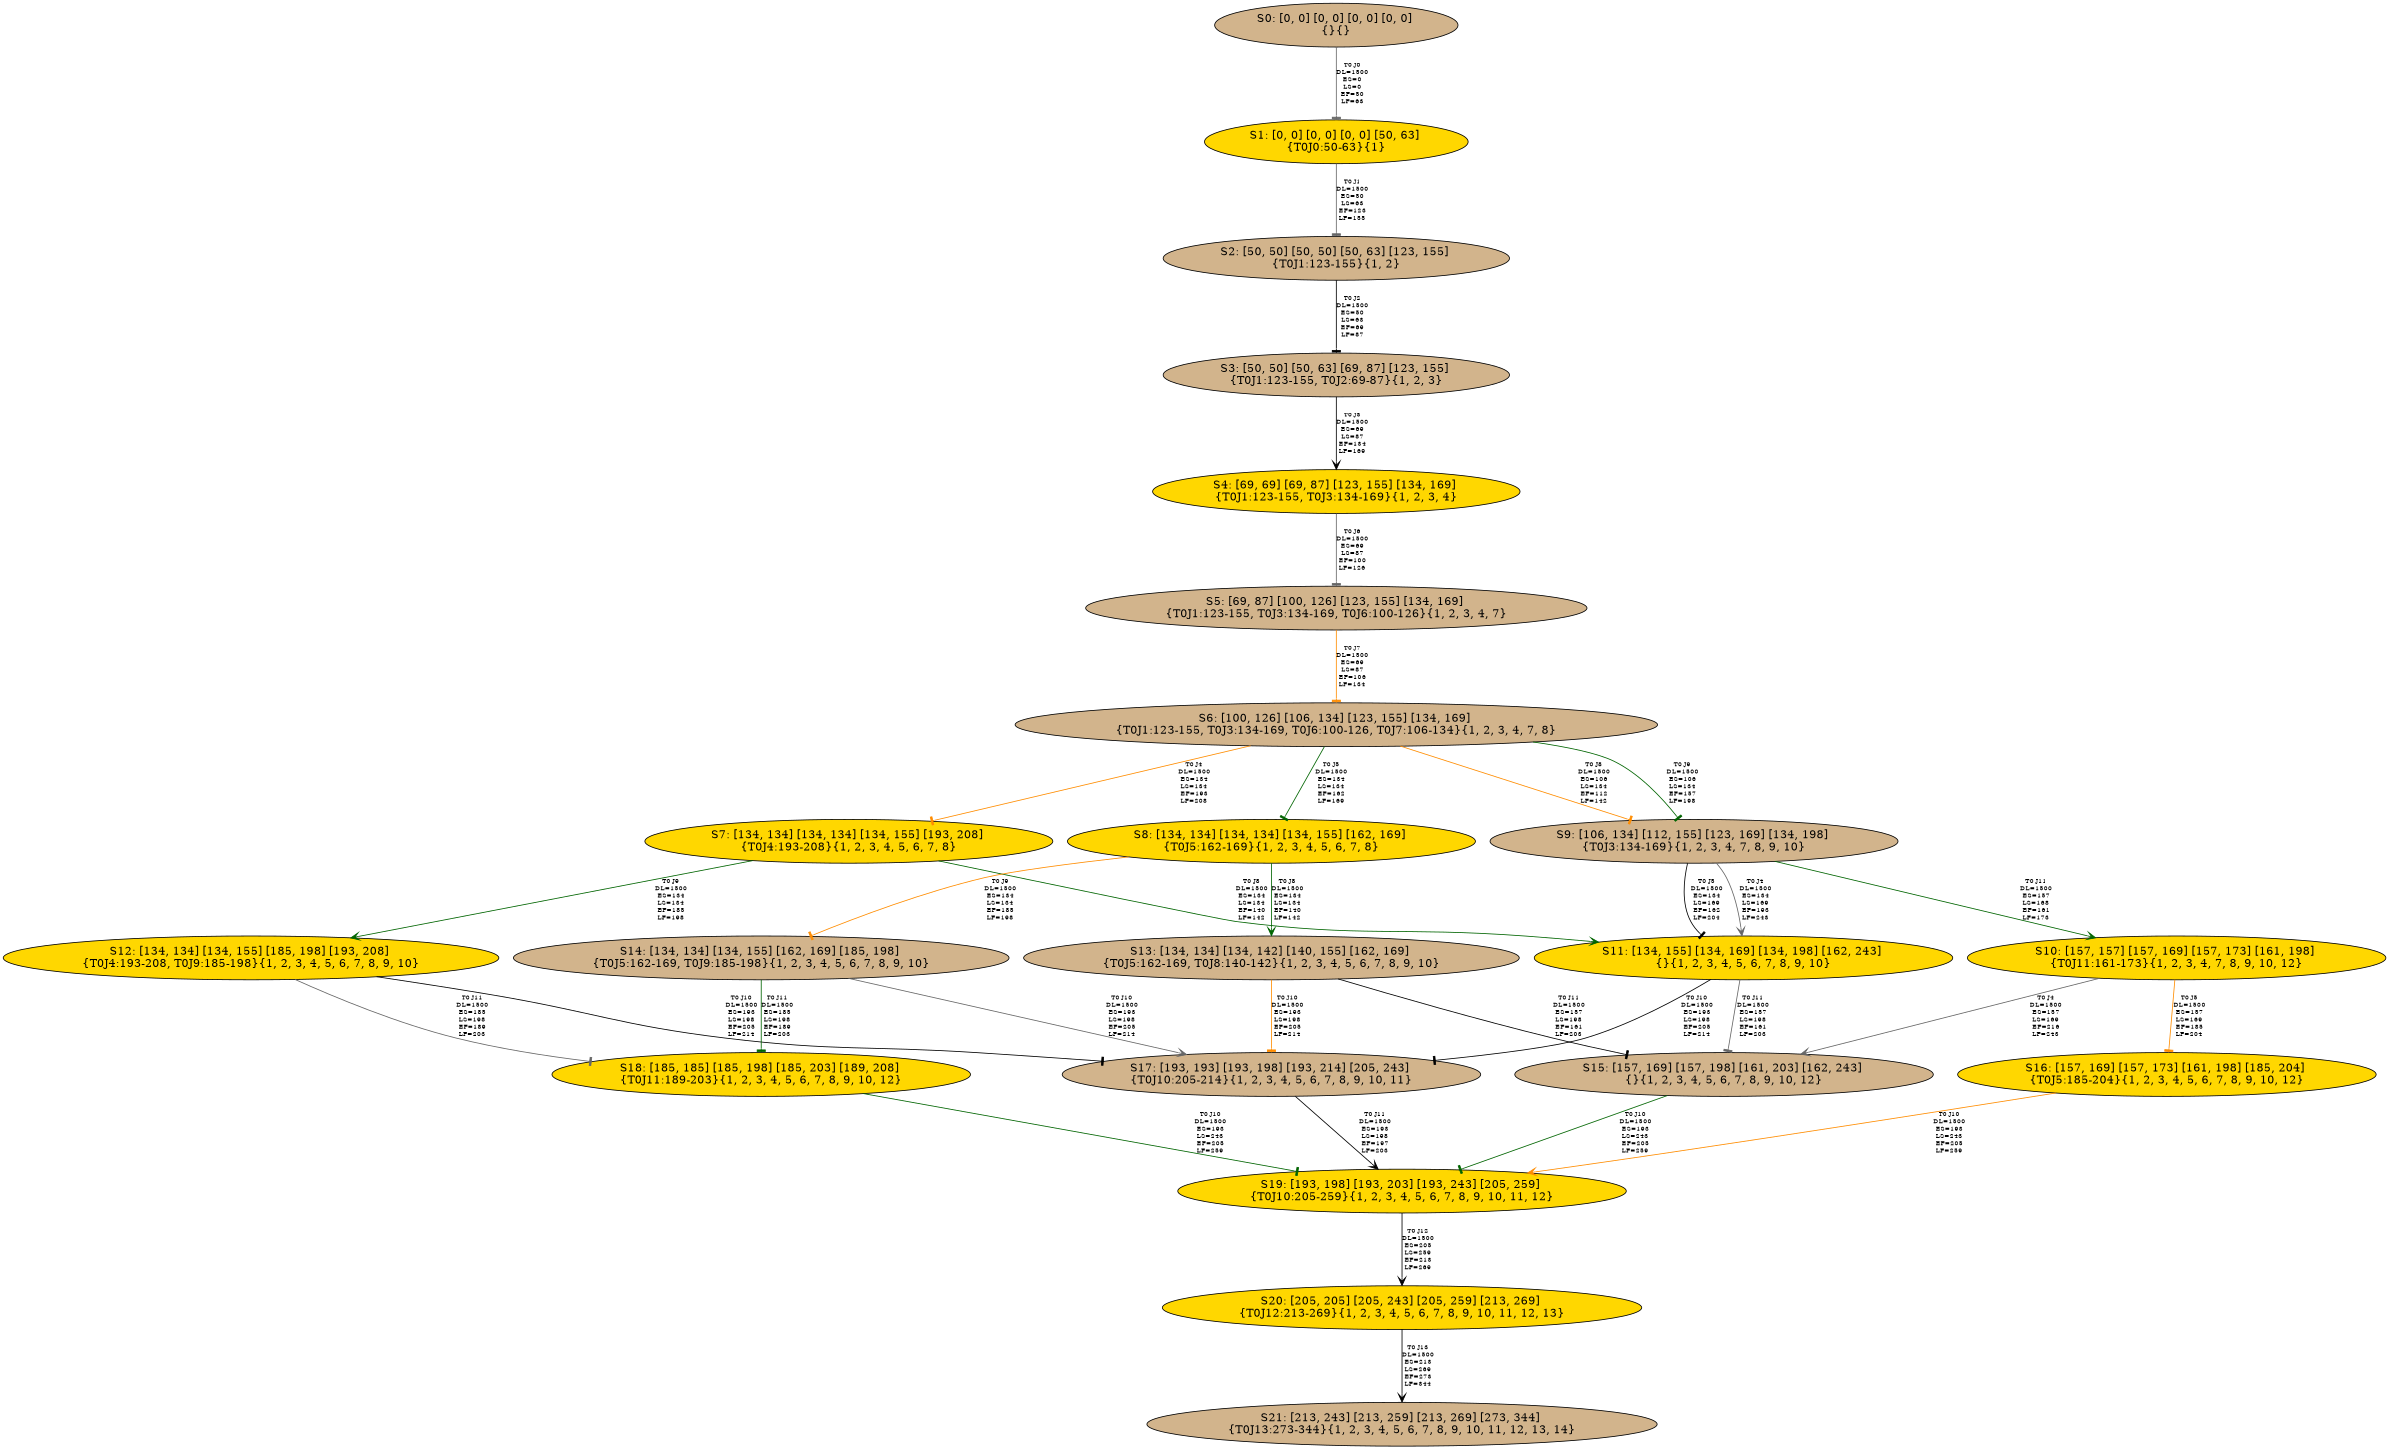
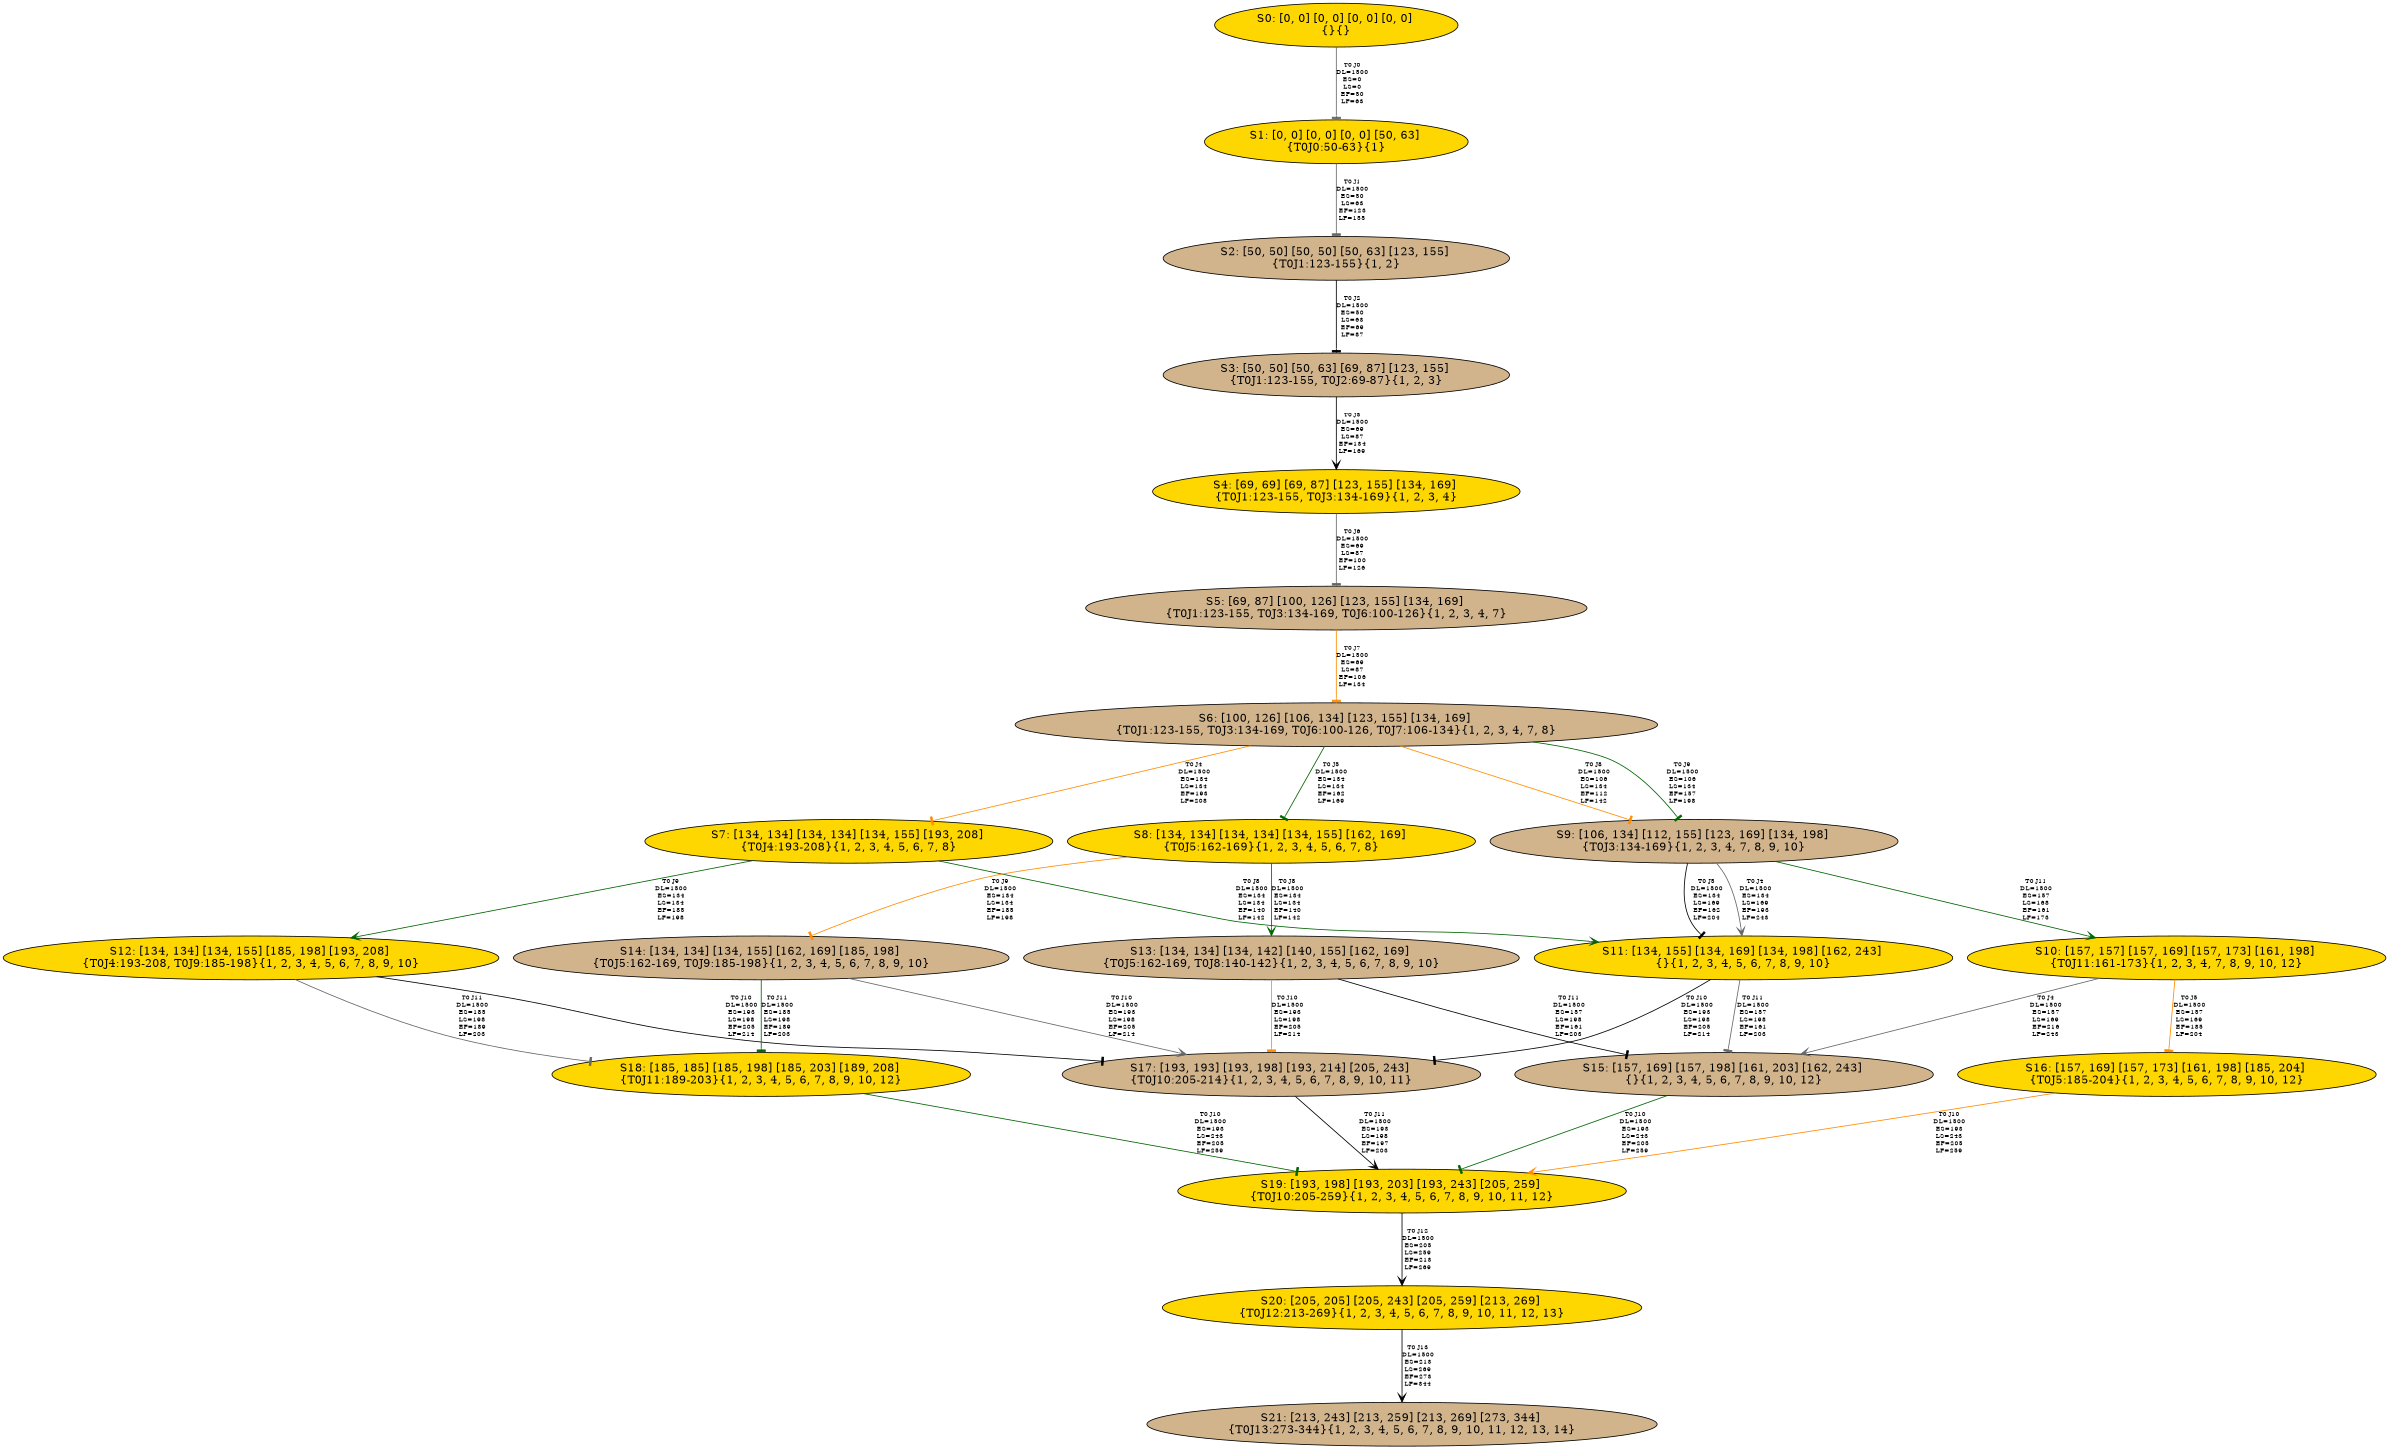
node "S0: [0, 0] [0, 0] [0, 0] [0, 0] {}{}": fillcolor tan -> gold
